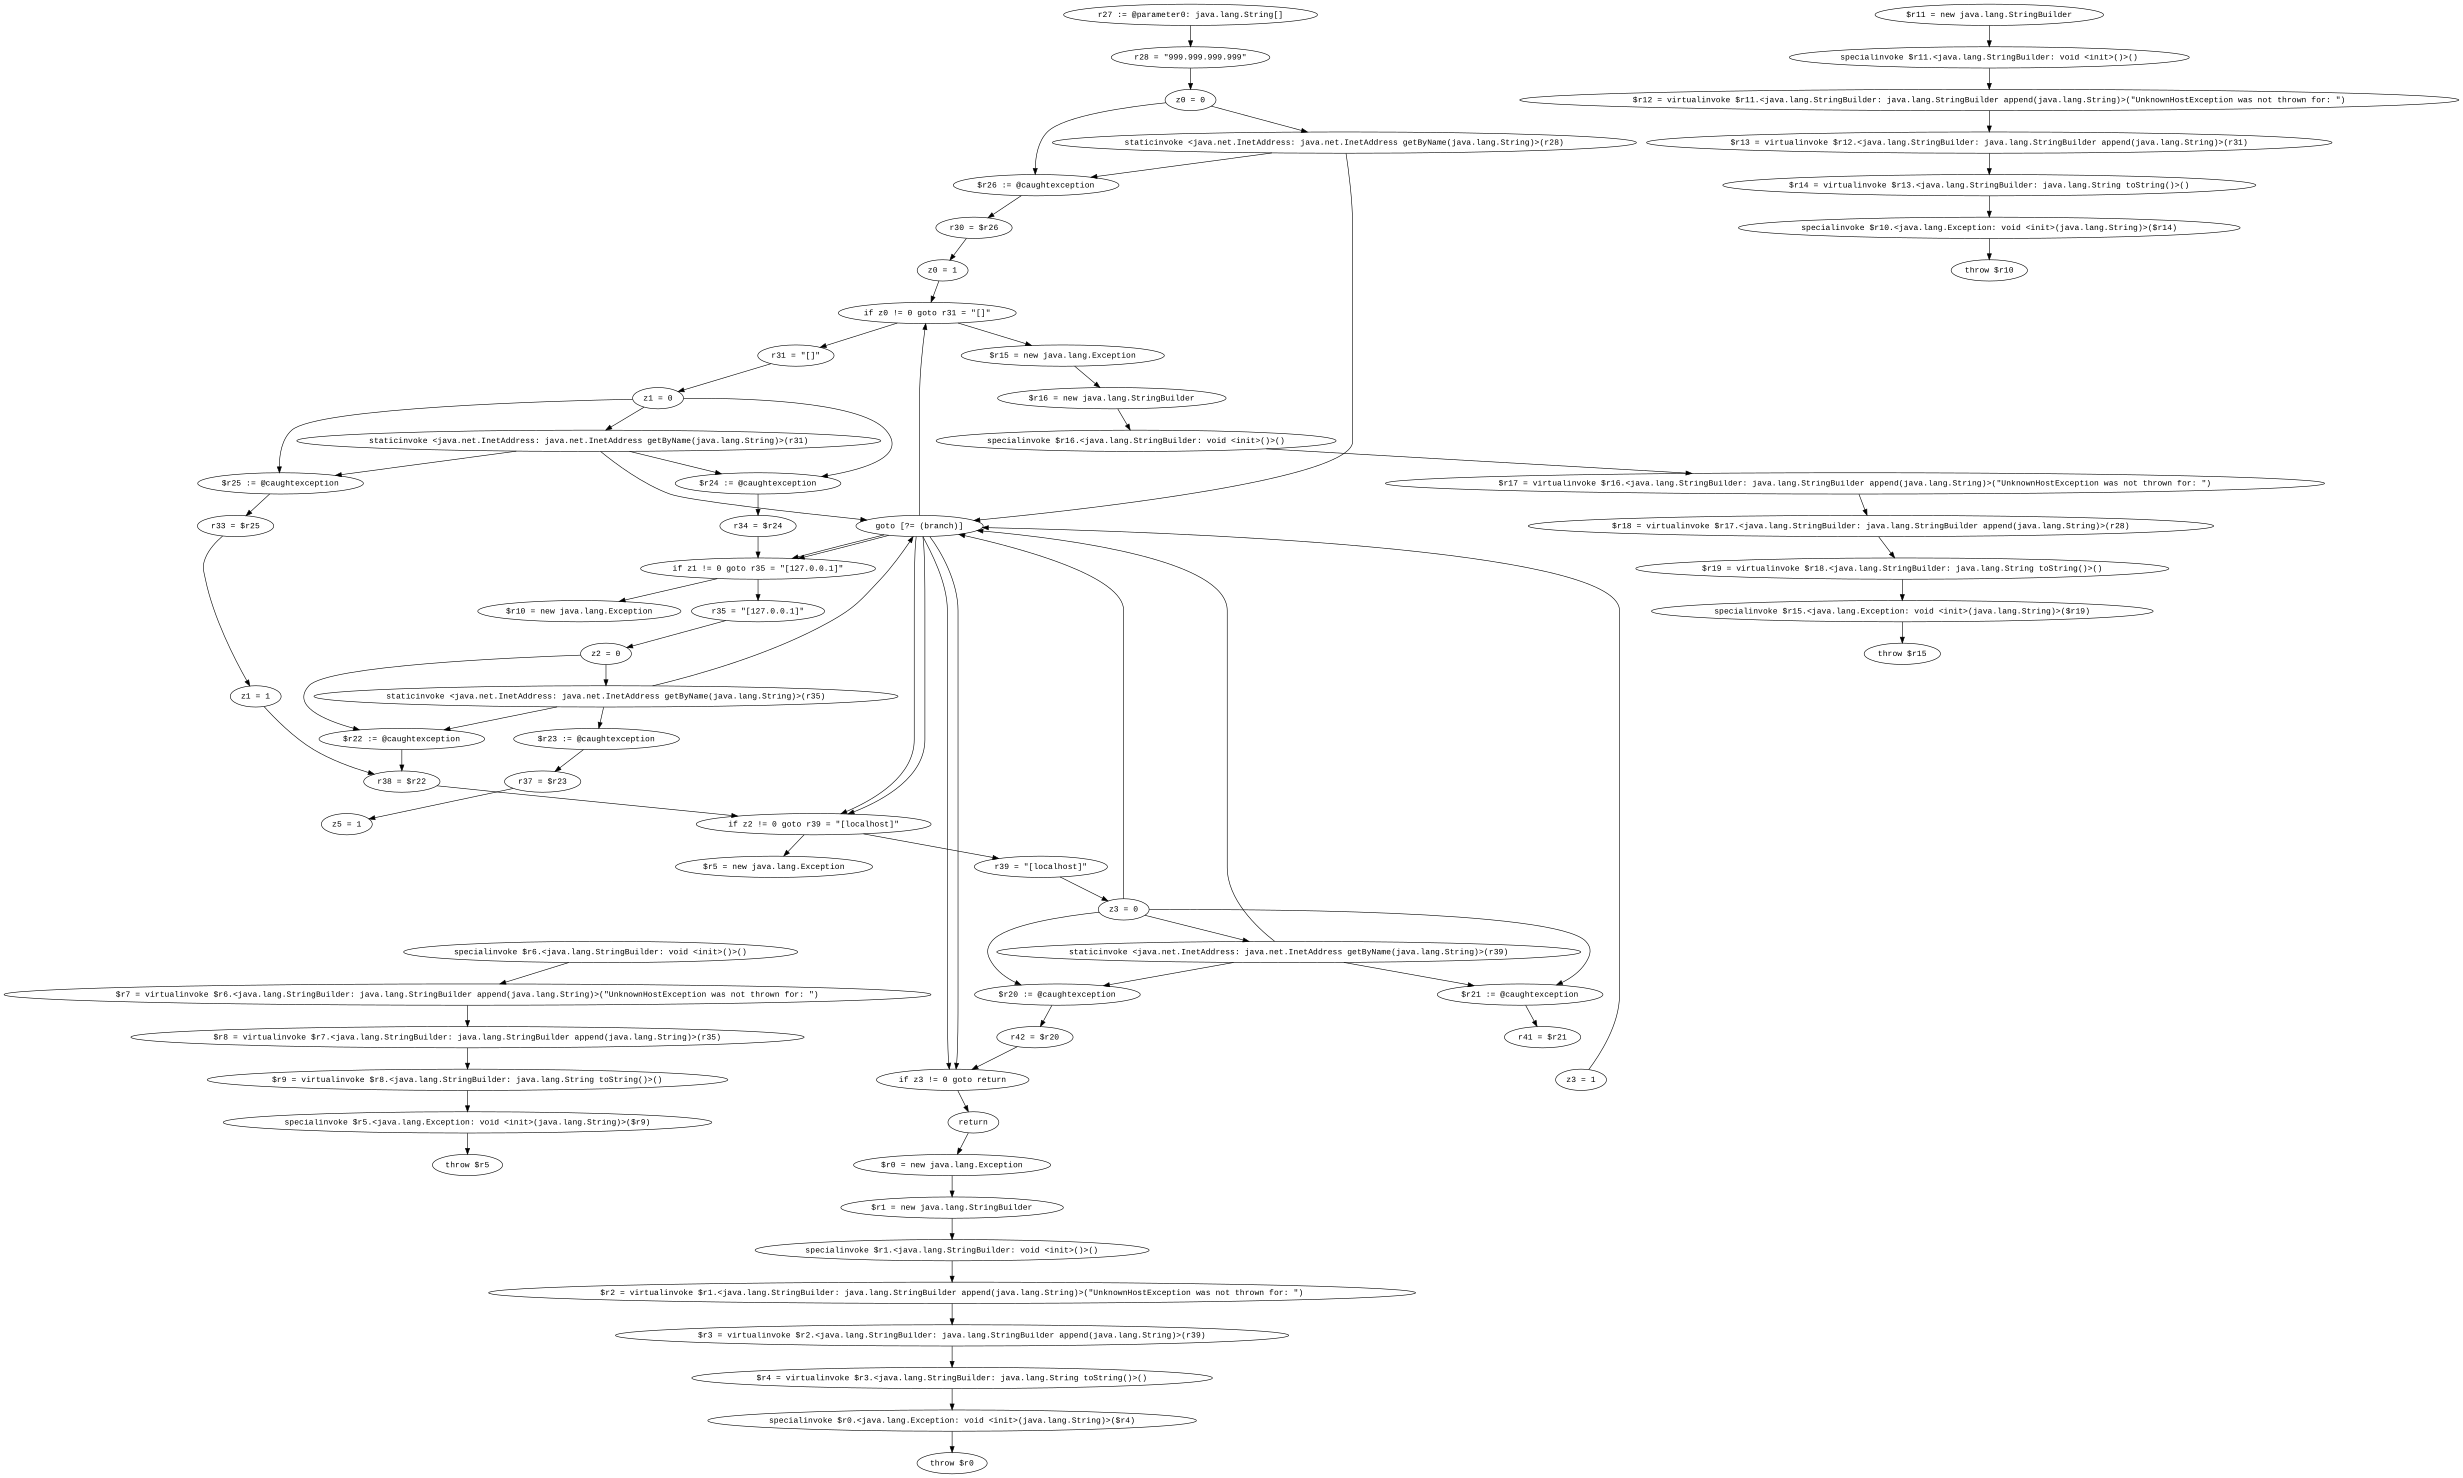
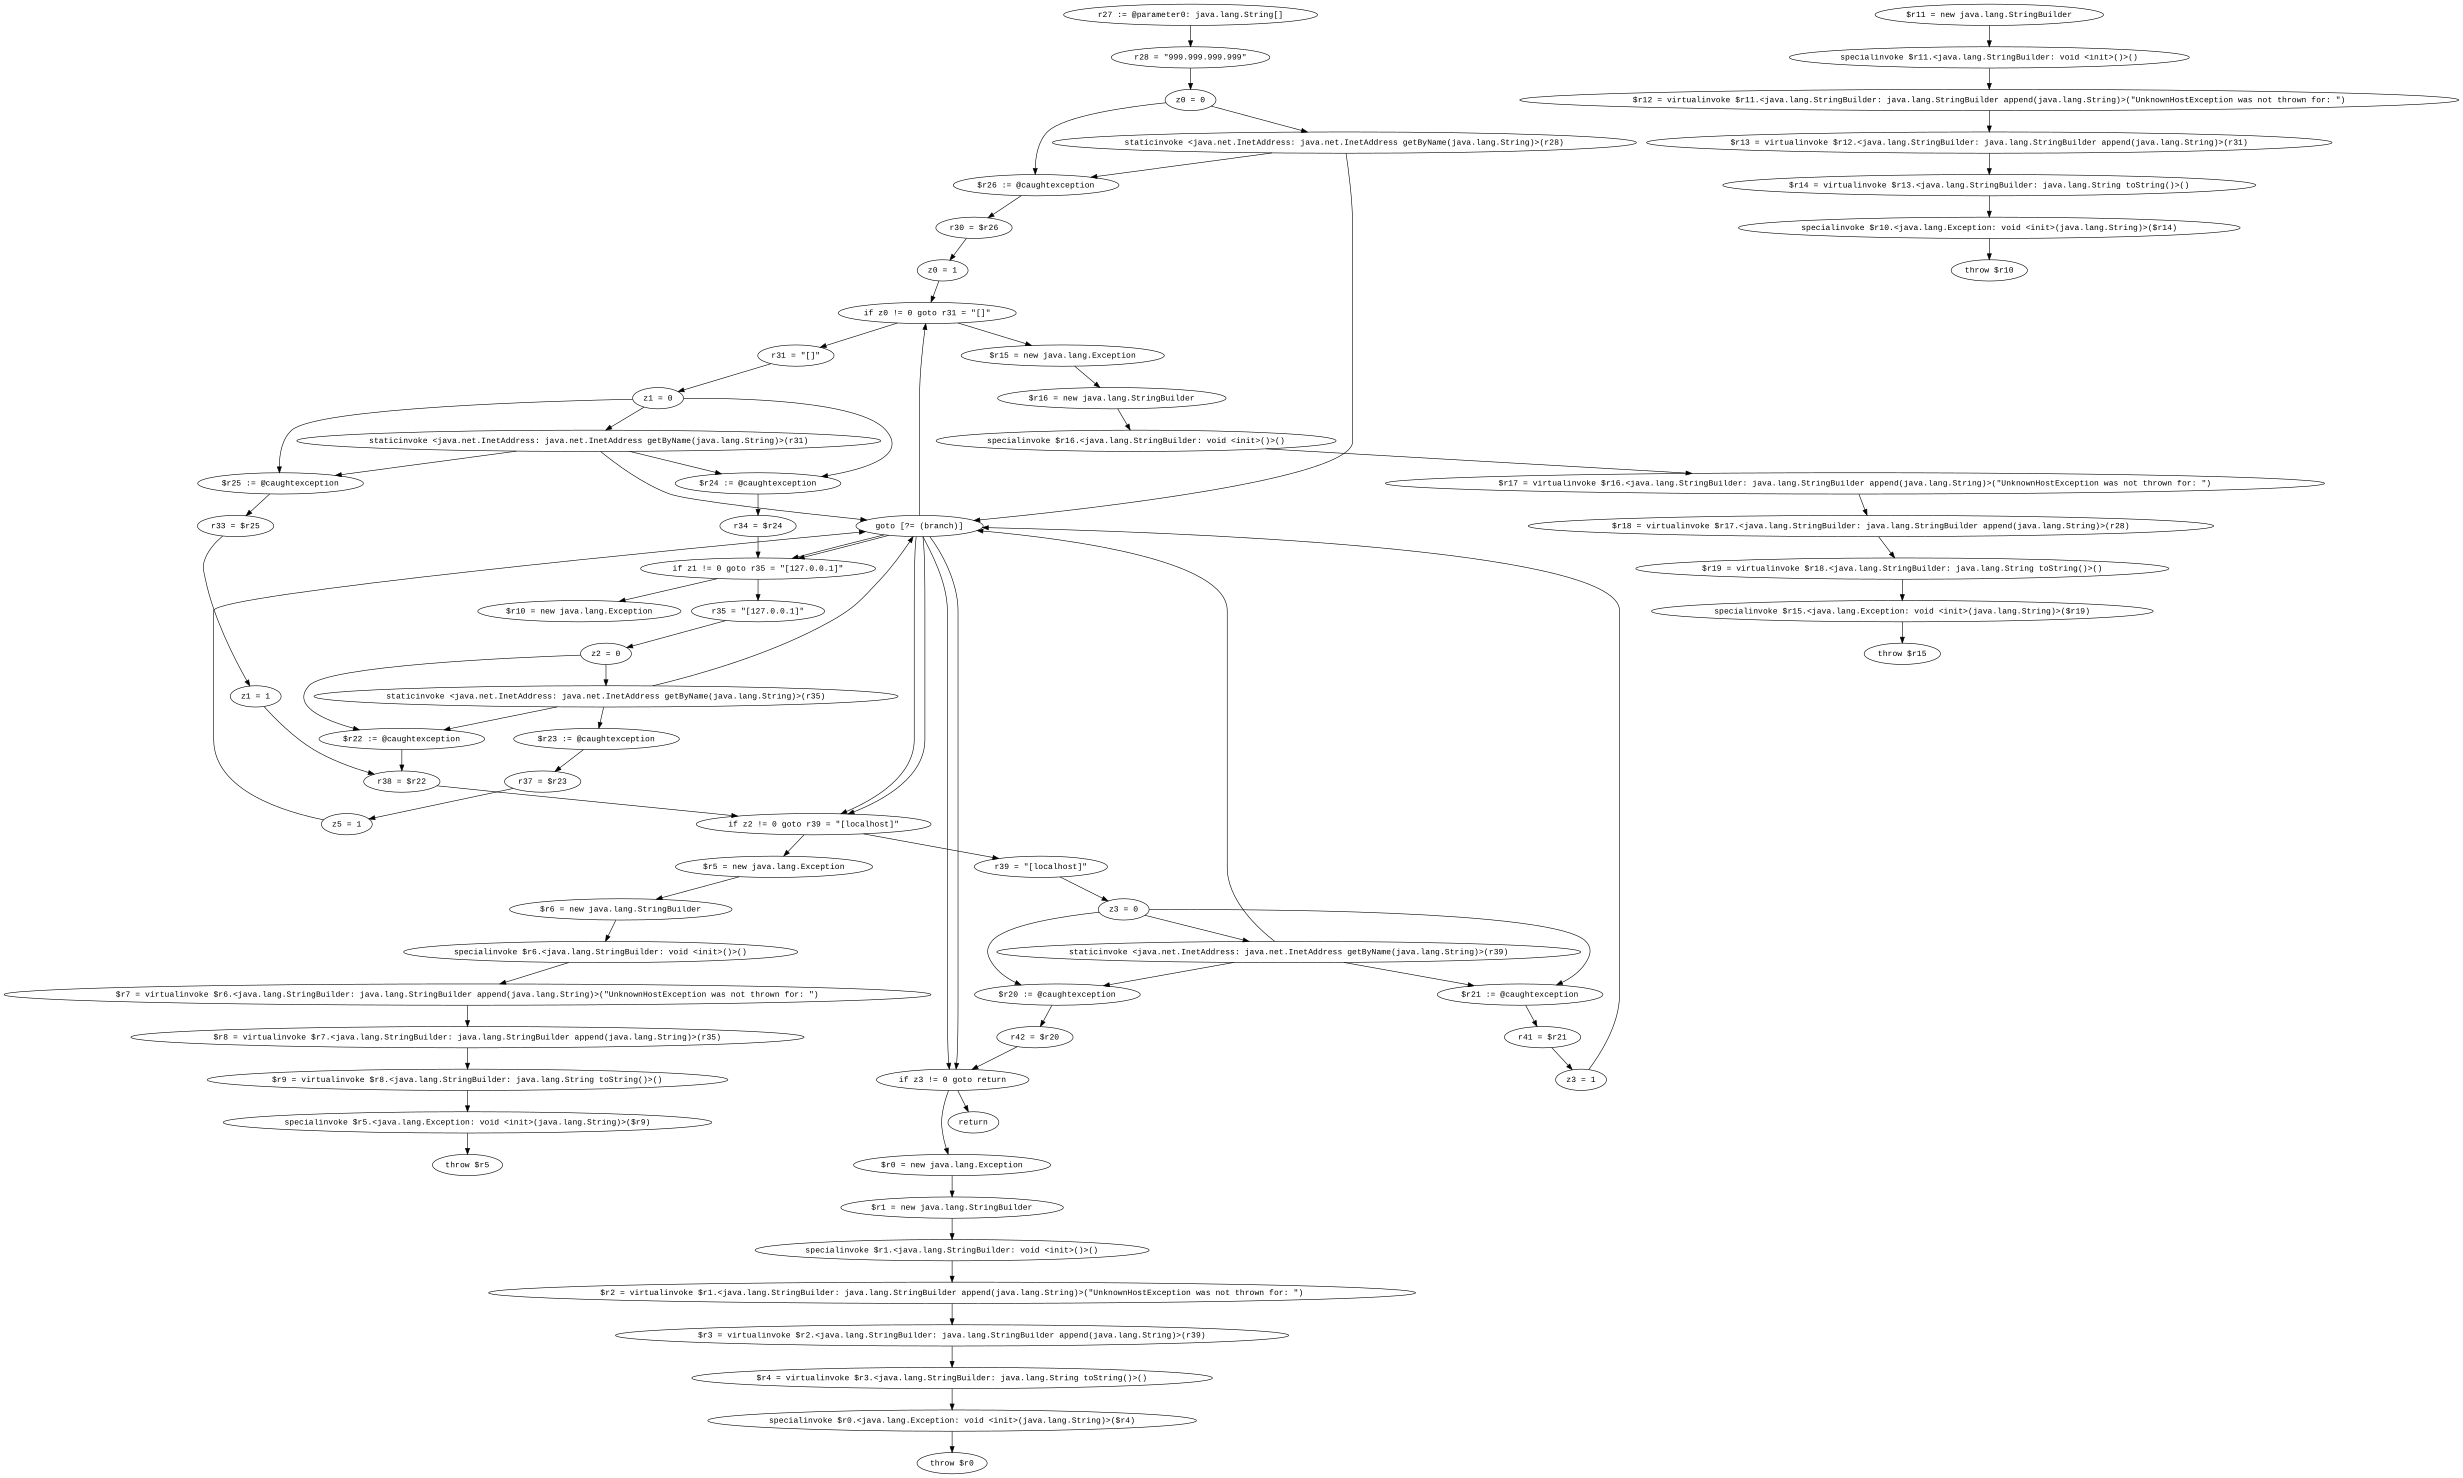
edge "z3 = 0" -> "goto [?= (branch)]": now "z5 = 1" -> "goto [?= (branch)]"
node "$r6 = new java.lang.StringBuilder": added
edge "r41 = $r21" -> "z3 = 1": added
edge "return" -> "$r0 = new java.lang.Exception": now "if z3 != 0 goto return" -> "$r0 = new java.lang.Exception"
